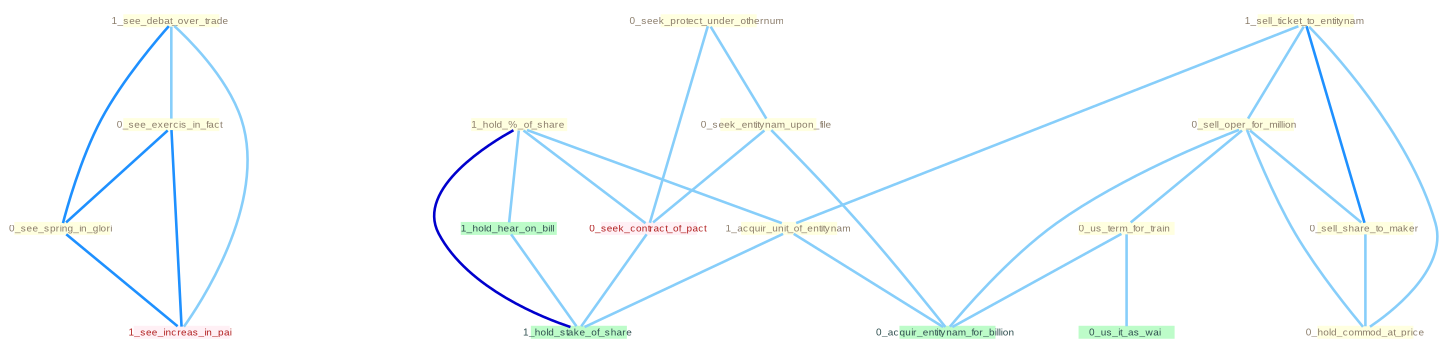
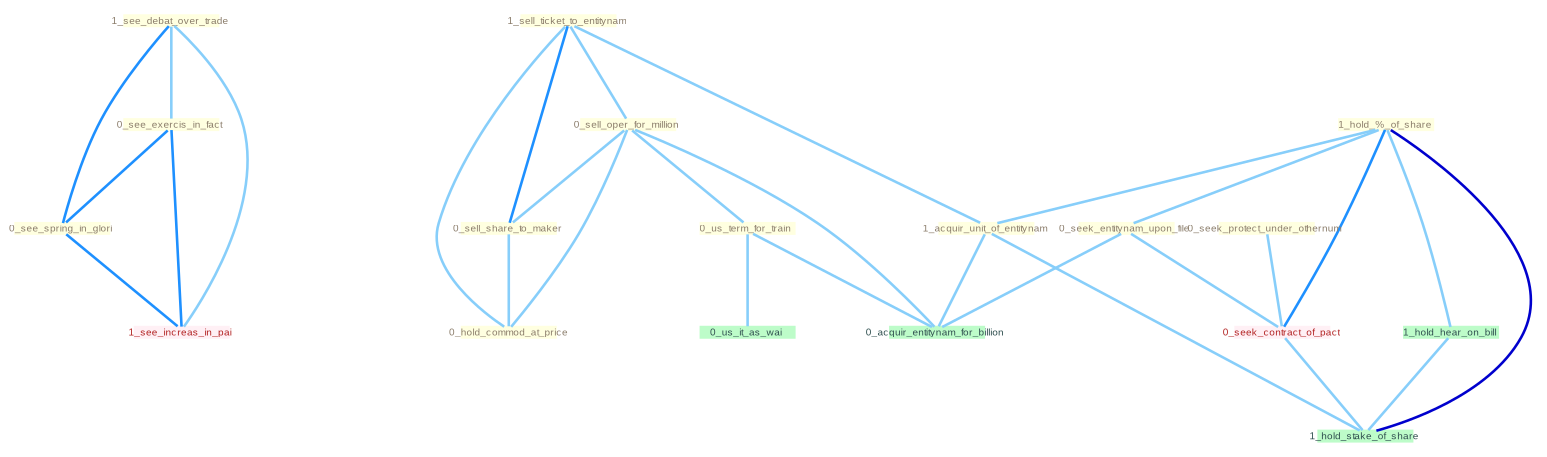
edge "0_seek_protect_under_othernum" -- "0_seek_entitynam_upon_file": now "1_hold_%_of_share" -- "0_seek_entitynam_upon_file"
edge "1_hold_%_of_share" -- "0_seek_contract_of_pact": color #87cefa -> #1e90ff
